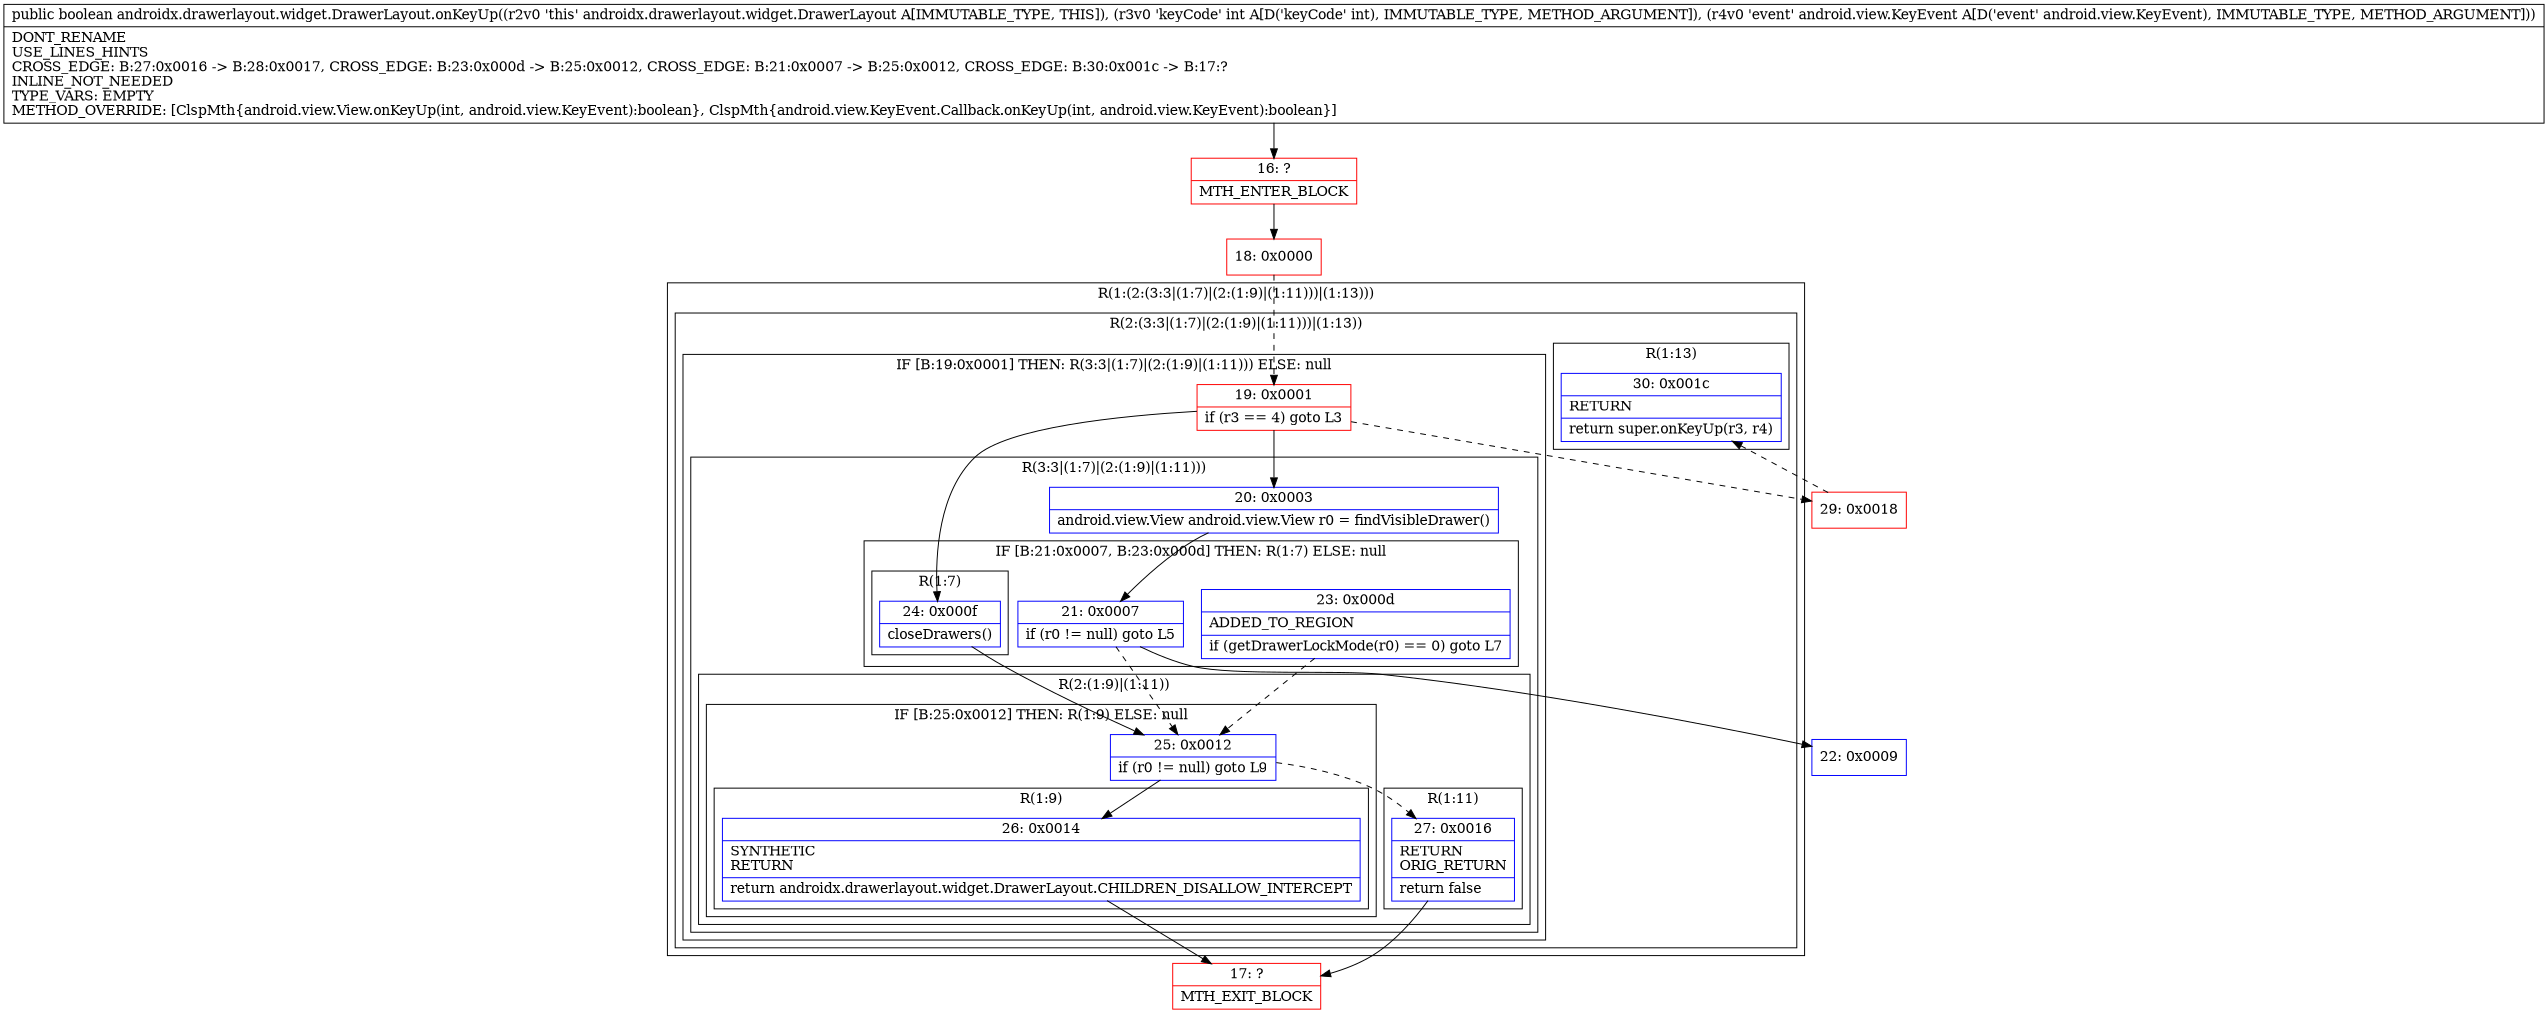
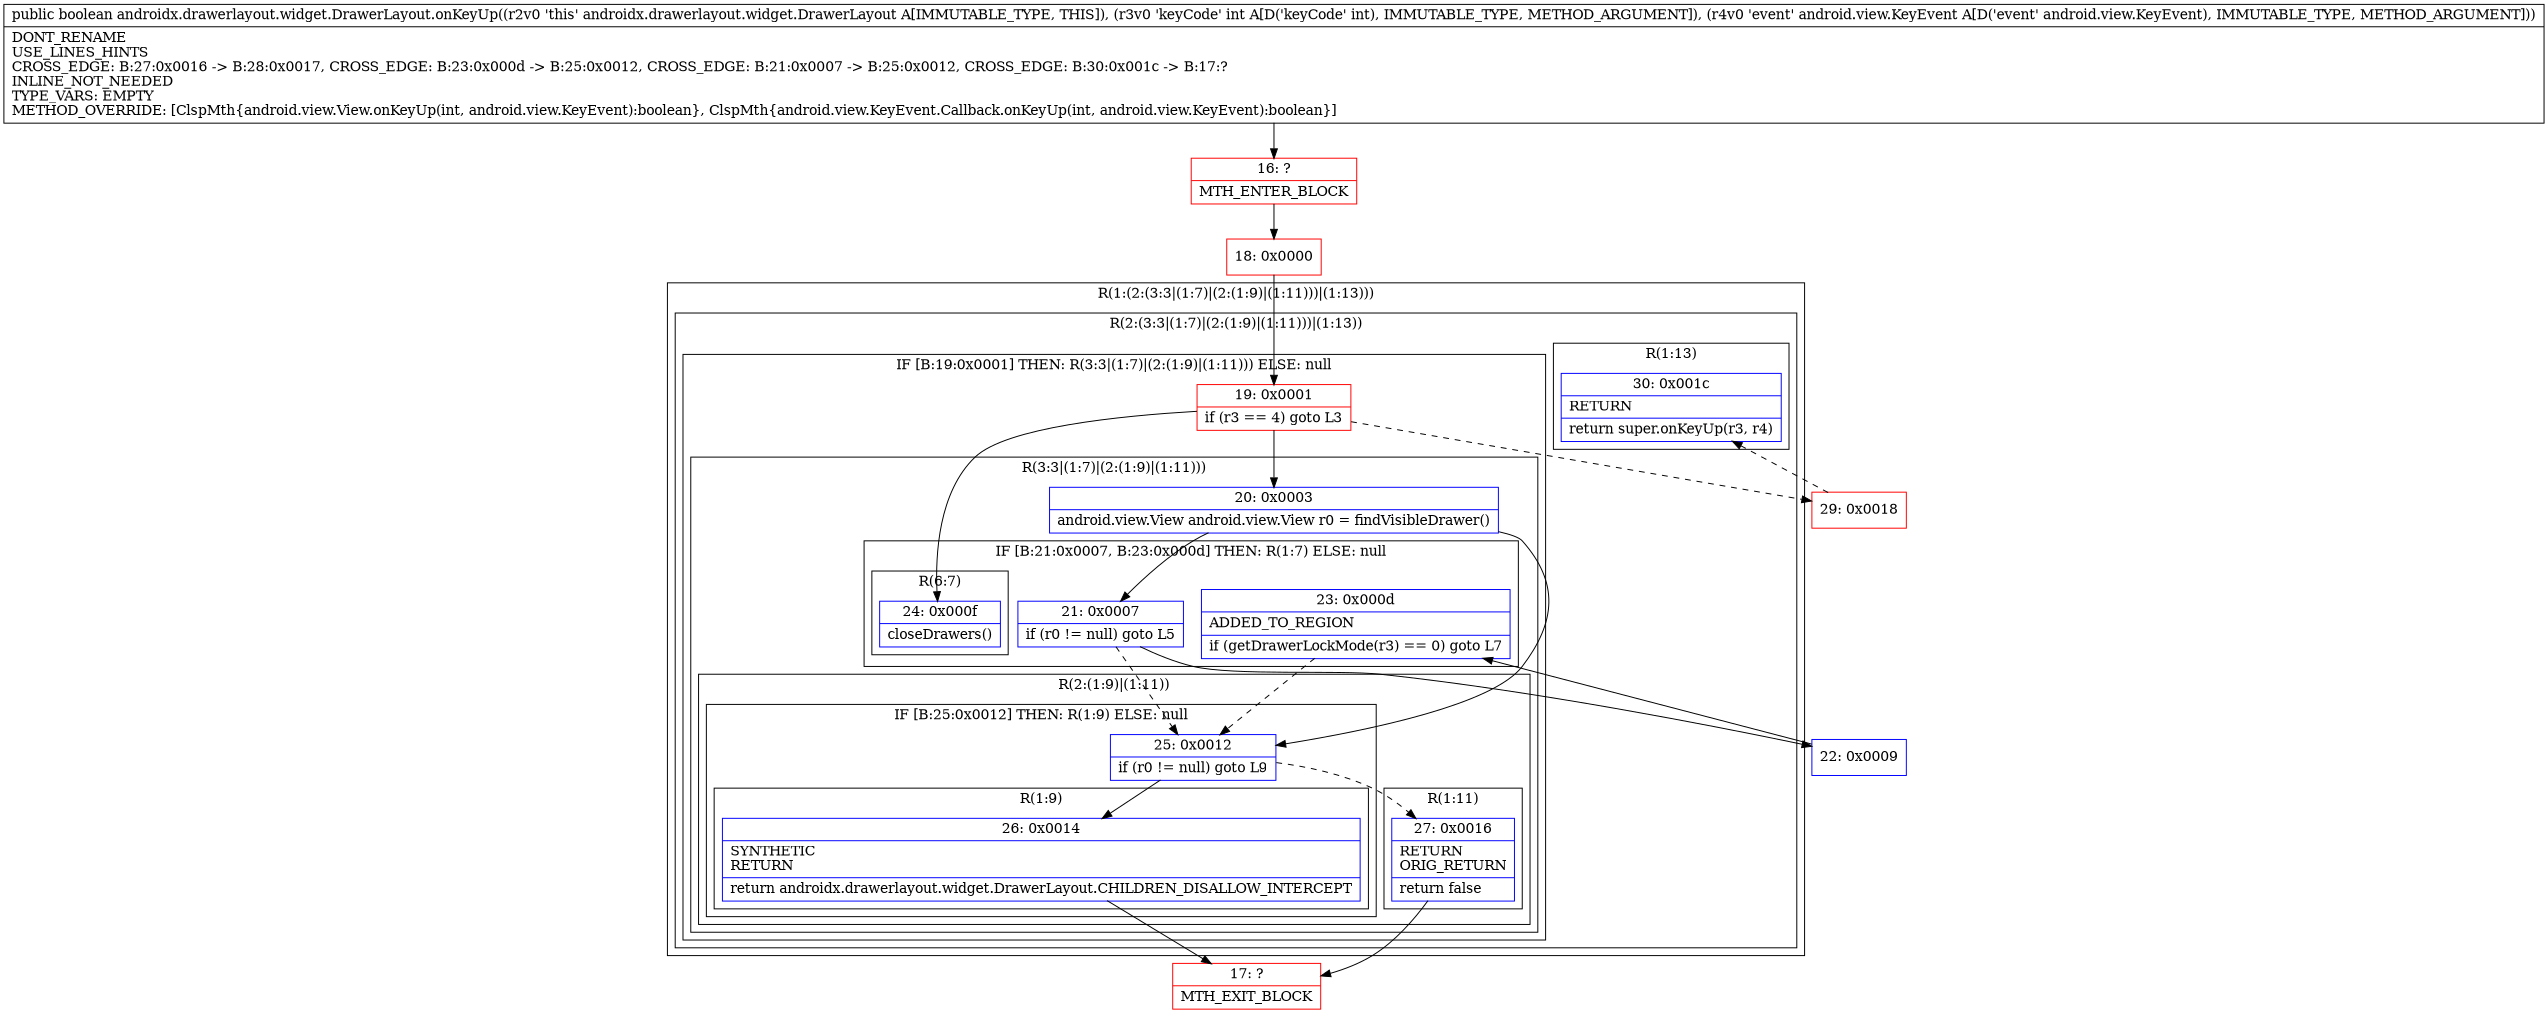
edge "18: 0x0000" -> "19: 0x0001": style dashed -> solid
cluster "R(1:7)": label "R(1:7)" -> "R(6:7)"
node "23: 0x000d": text "if (getDrawerLockMode(r0) == 0) goto L7" -> "if (getDrawerLockMode(r3) == 0) goto L7"
edge "24: 0x000f" -> "25: 0x0012": now "20: 0x0003" -> "25: 0x0012"
edge "22: 0x0009" -> "23: 0x000d": added
